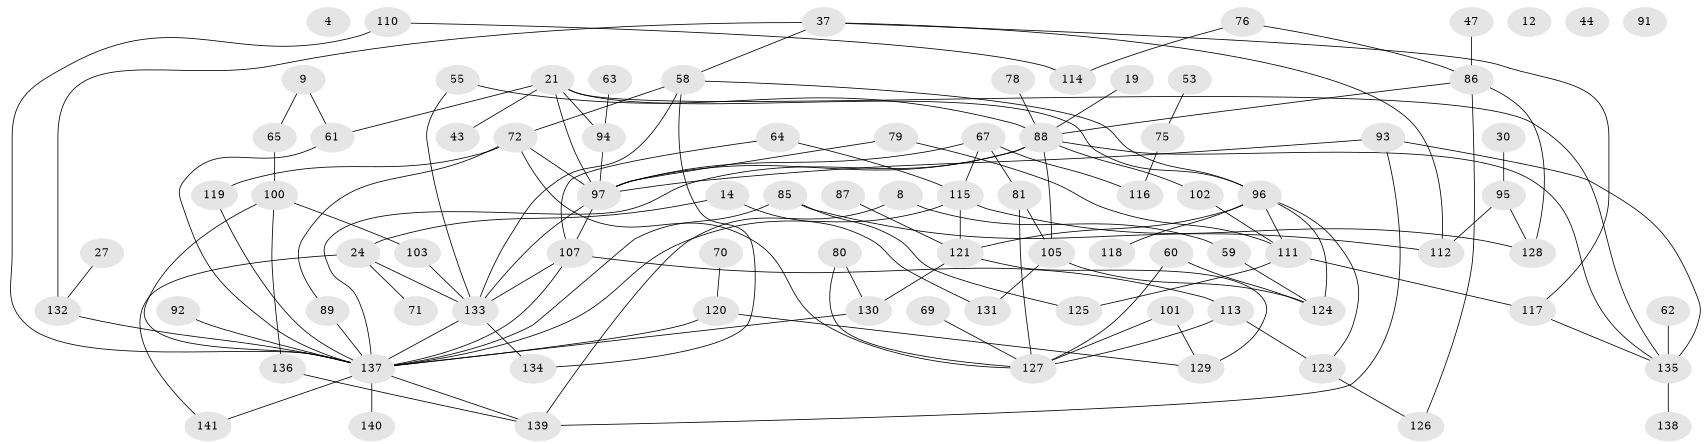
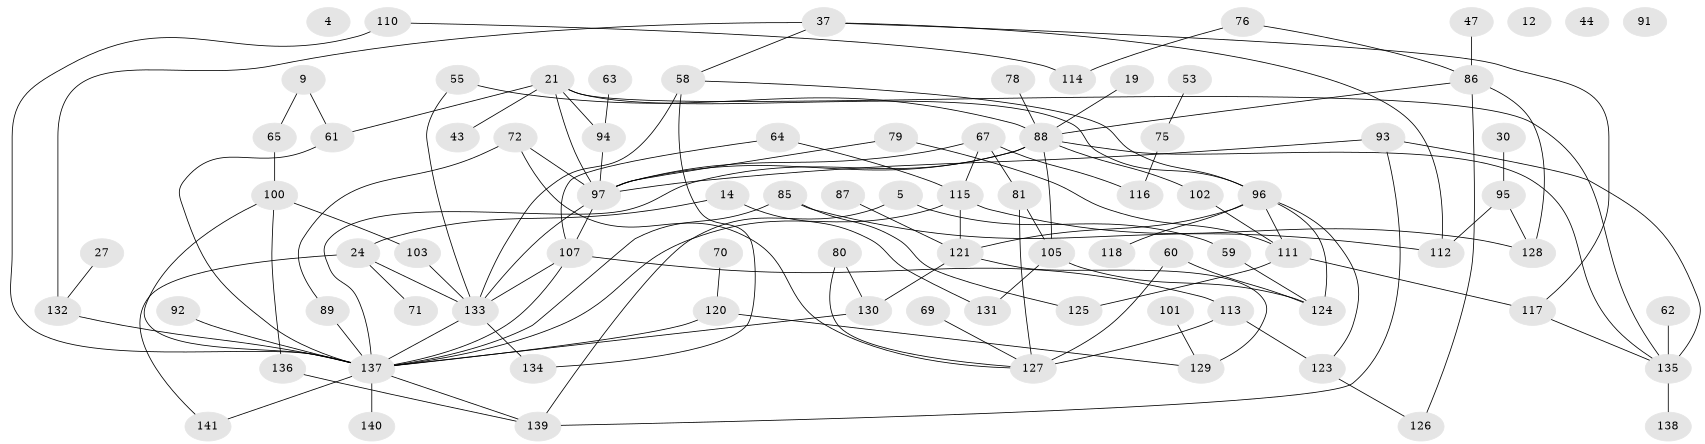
edge "58" -- "72": removed
node "119": removed
node "8": label "8" -> "5"
edge "101" -- "127": removed
